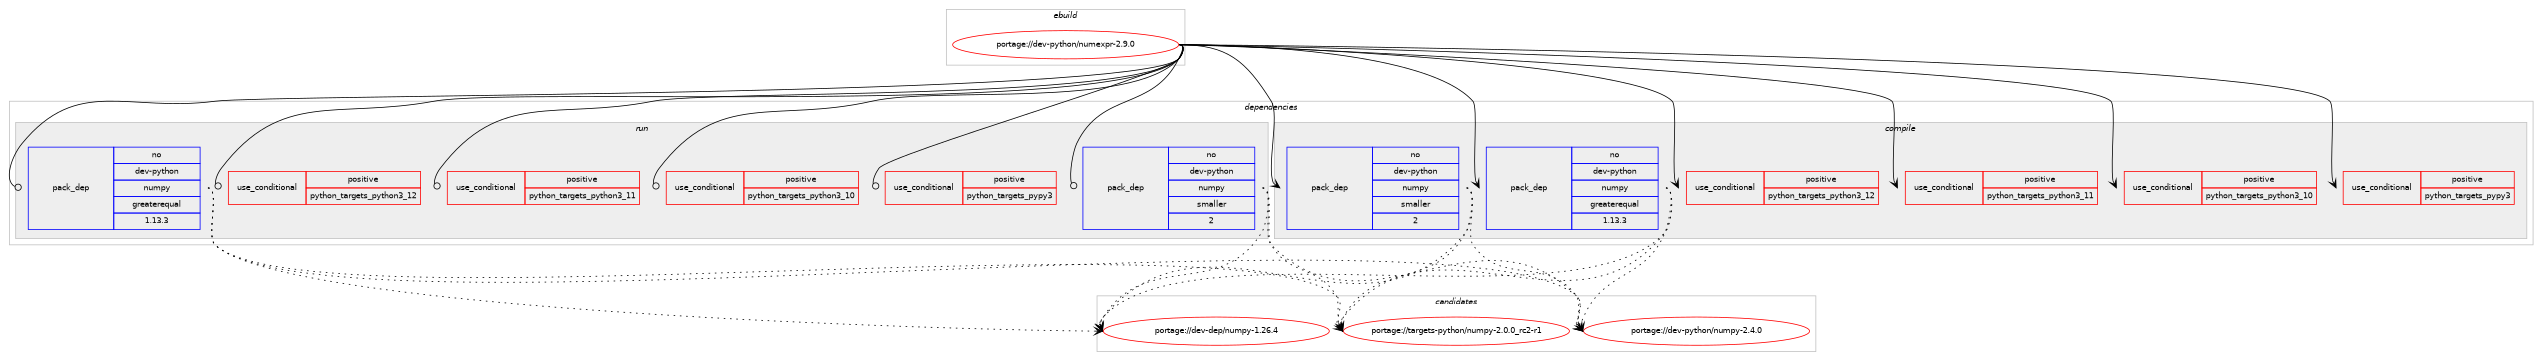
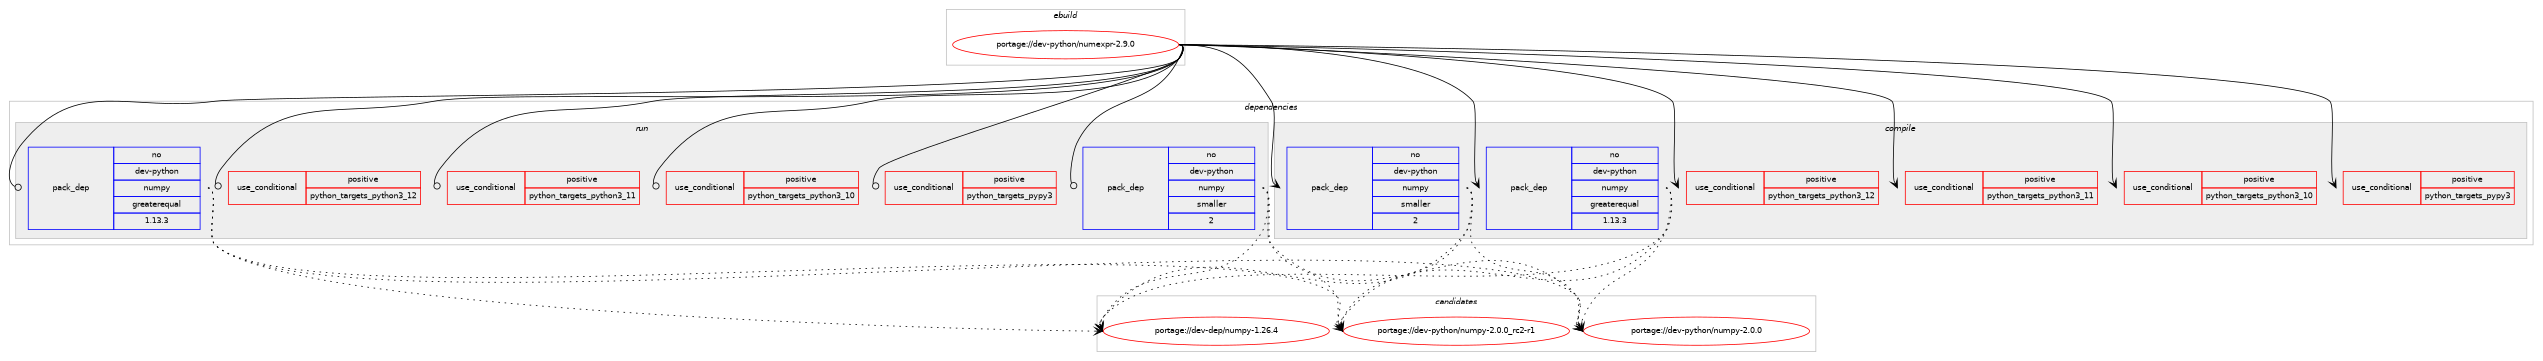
node "portage://targets-python/numpy-2.0.0_rc2-r1": label "portage://targets-python/numpy-2.0.0_rc2-r1" -> "portage://dev-python/numpy-2.0.0_rc2-r1"
node "portage://dev-python/numpy-2.4.0": label "portage://dev-python/numpy-2.4.0" -> "portage://dev-python/numpy-2.0.0"
